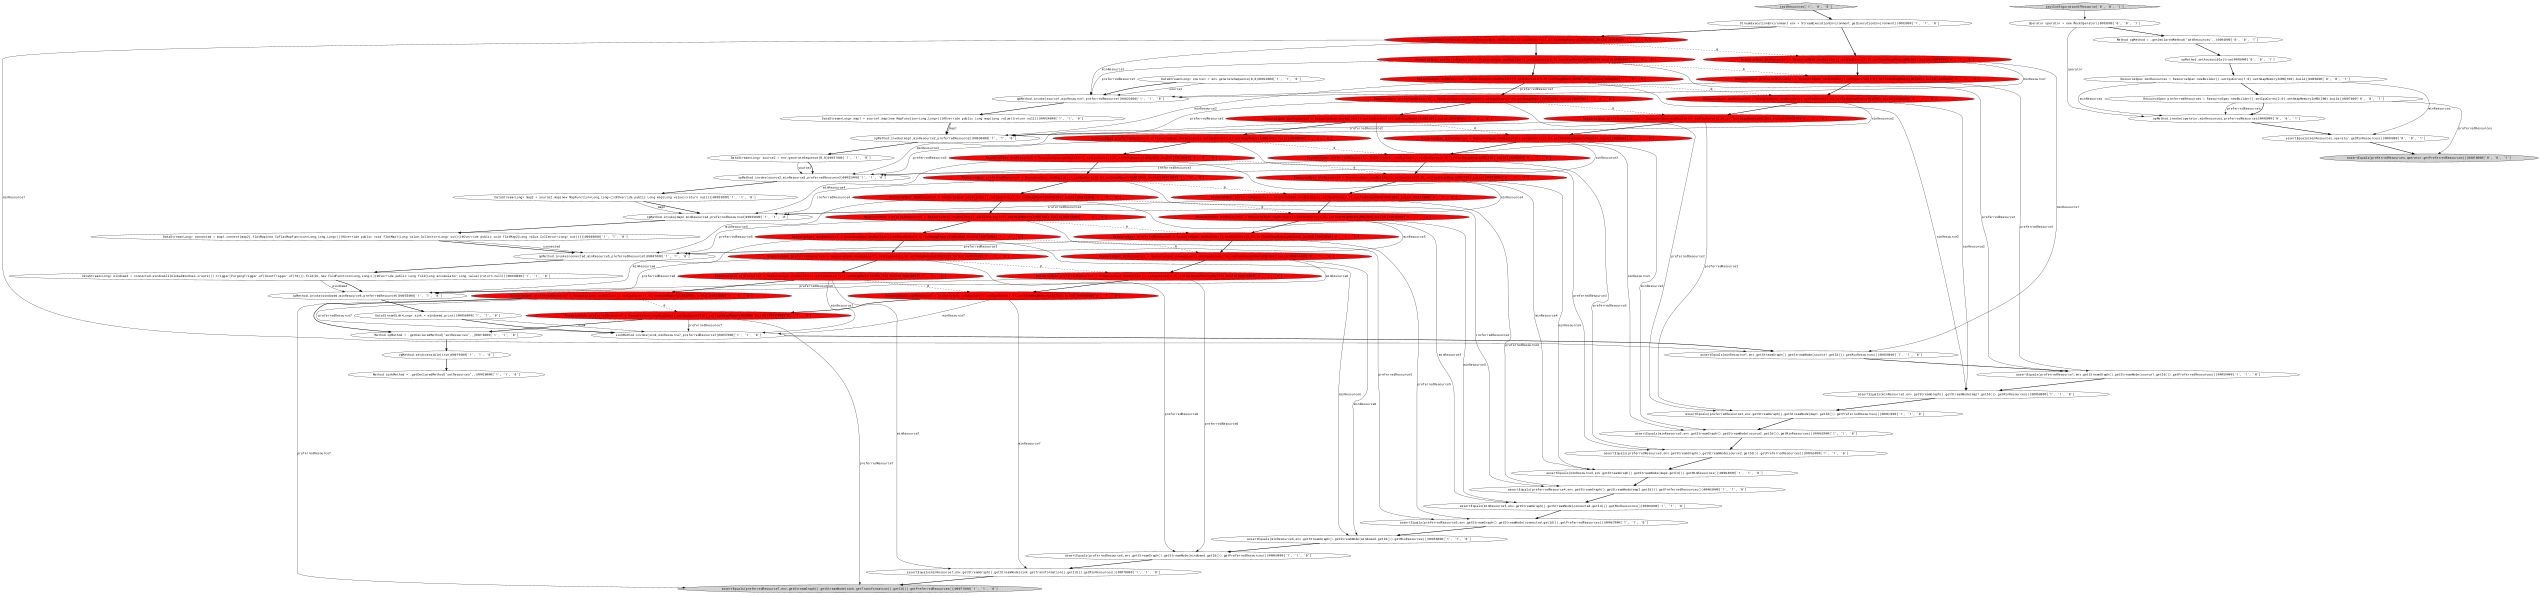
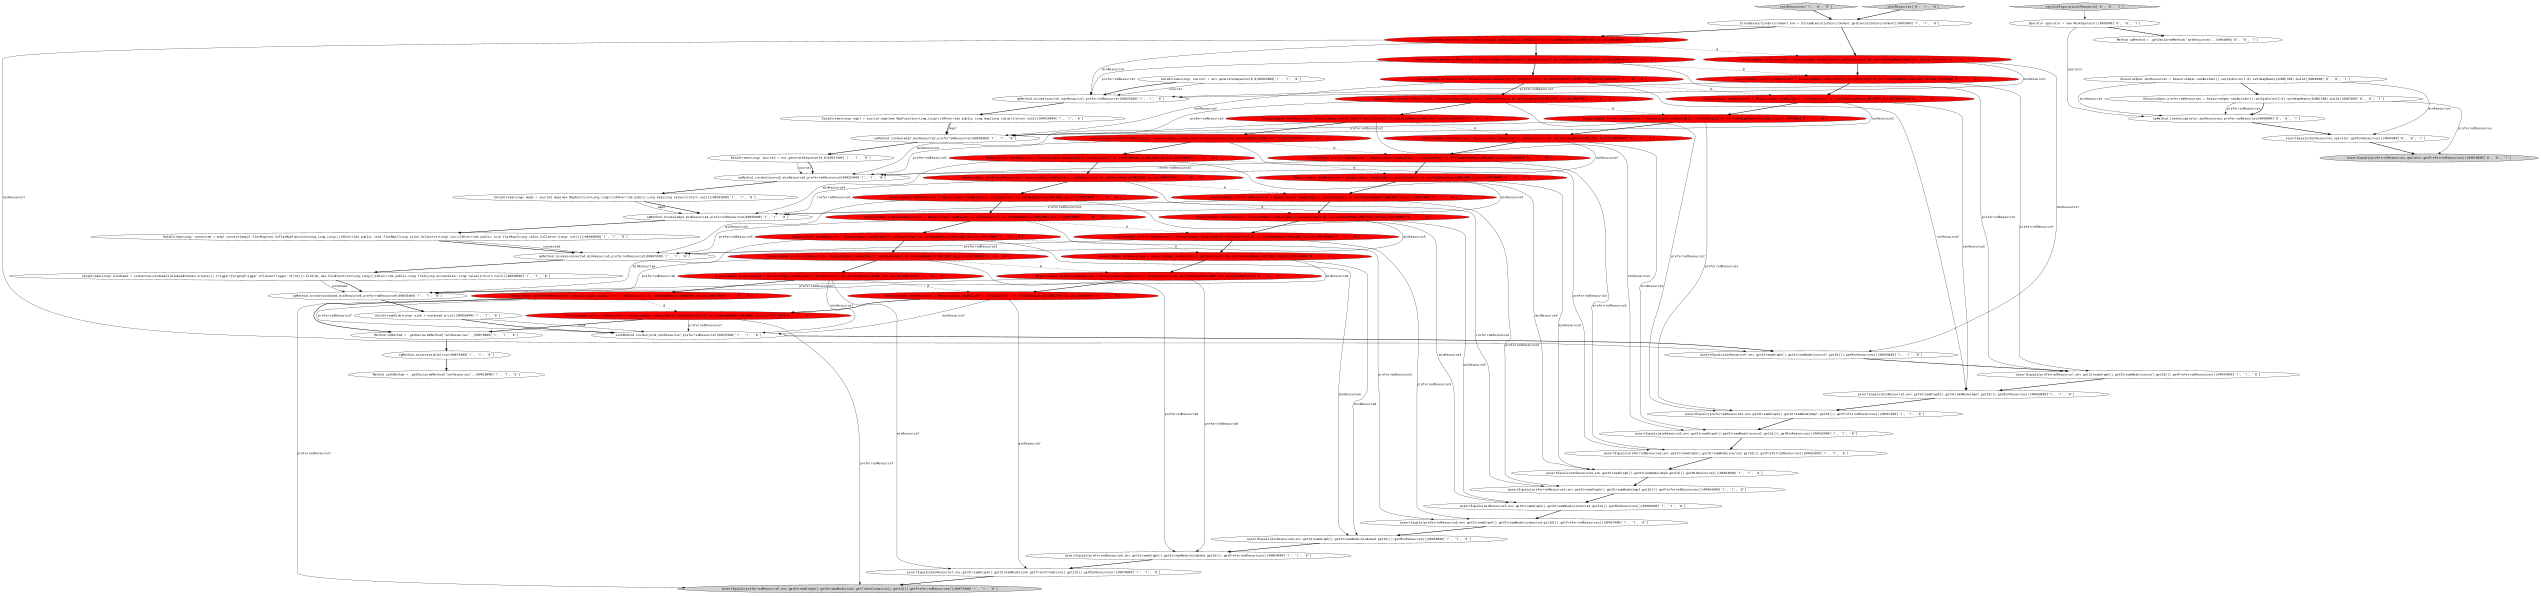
node "testResources['0', '1', '0']": added
node "opMethod.setAccessible(true)@@@5@@@['0', '0', '1']": removed
